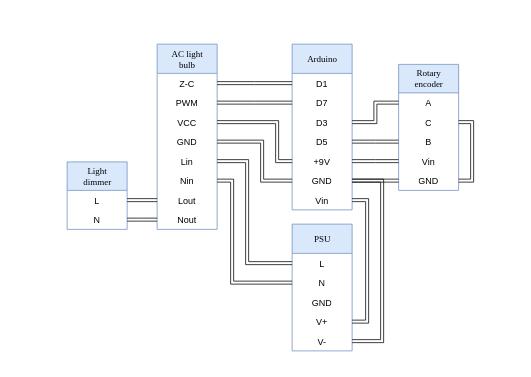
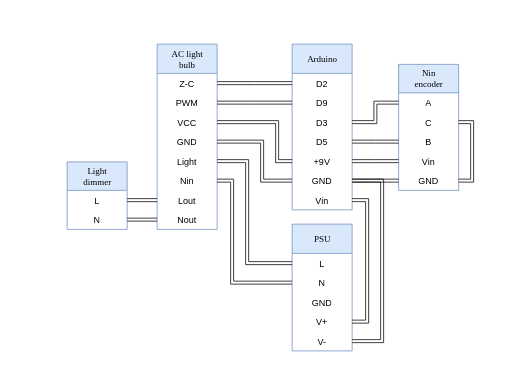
node "Rotary encoder": label "Rotary encoder" -> "Nin encoder"
node "D1": label "D1" -> "D2"
node "D7": label "D7" -> "D9"
node "Lin": label "Lin" -> "Light"
